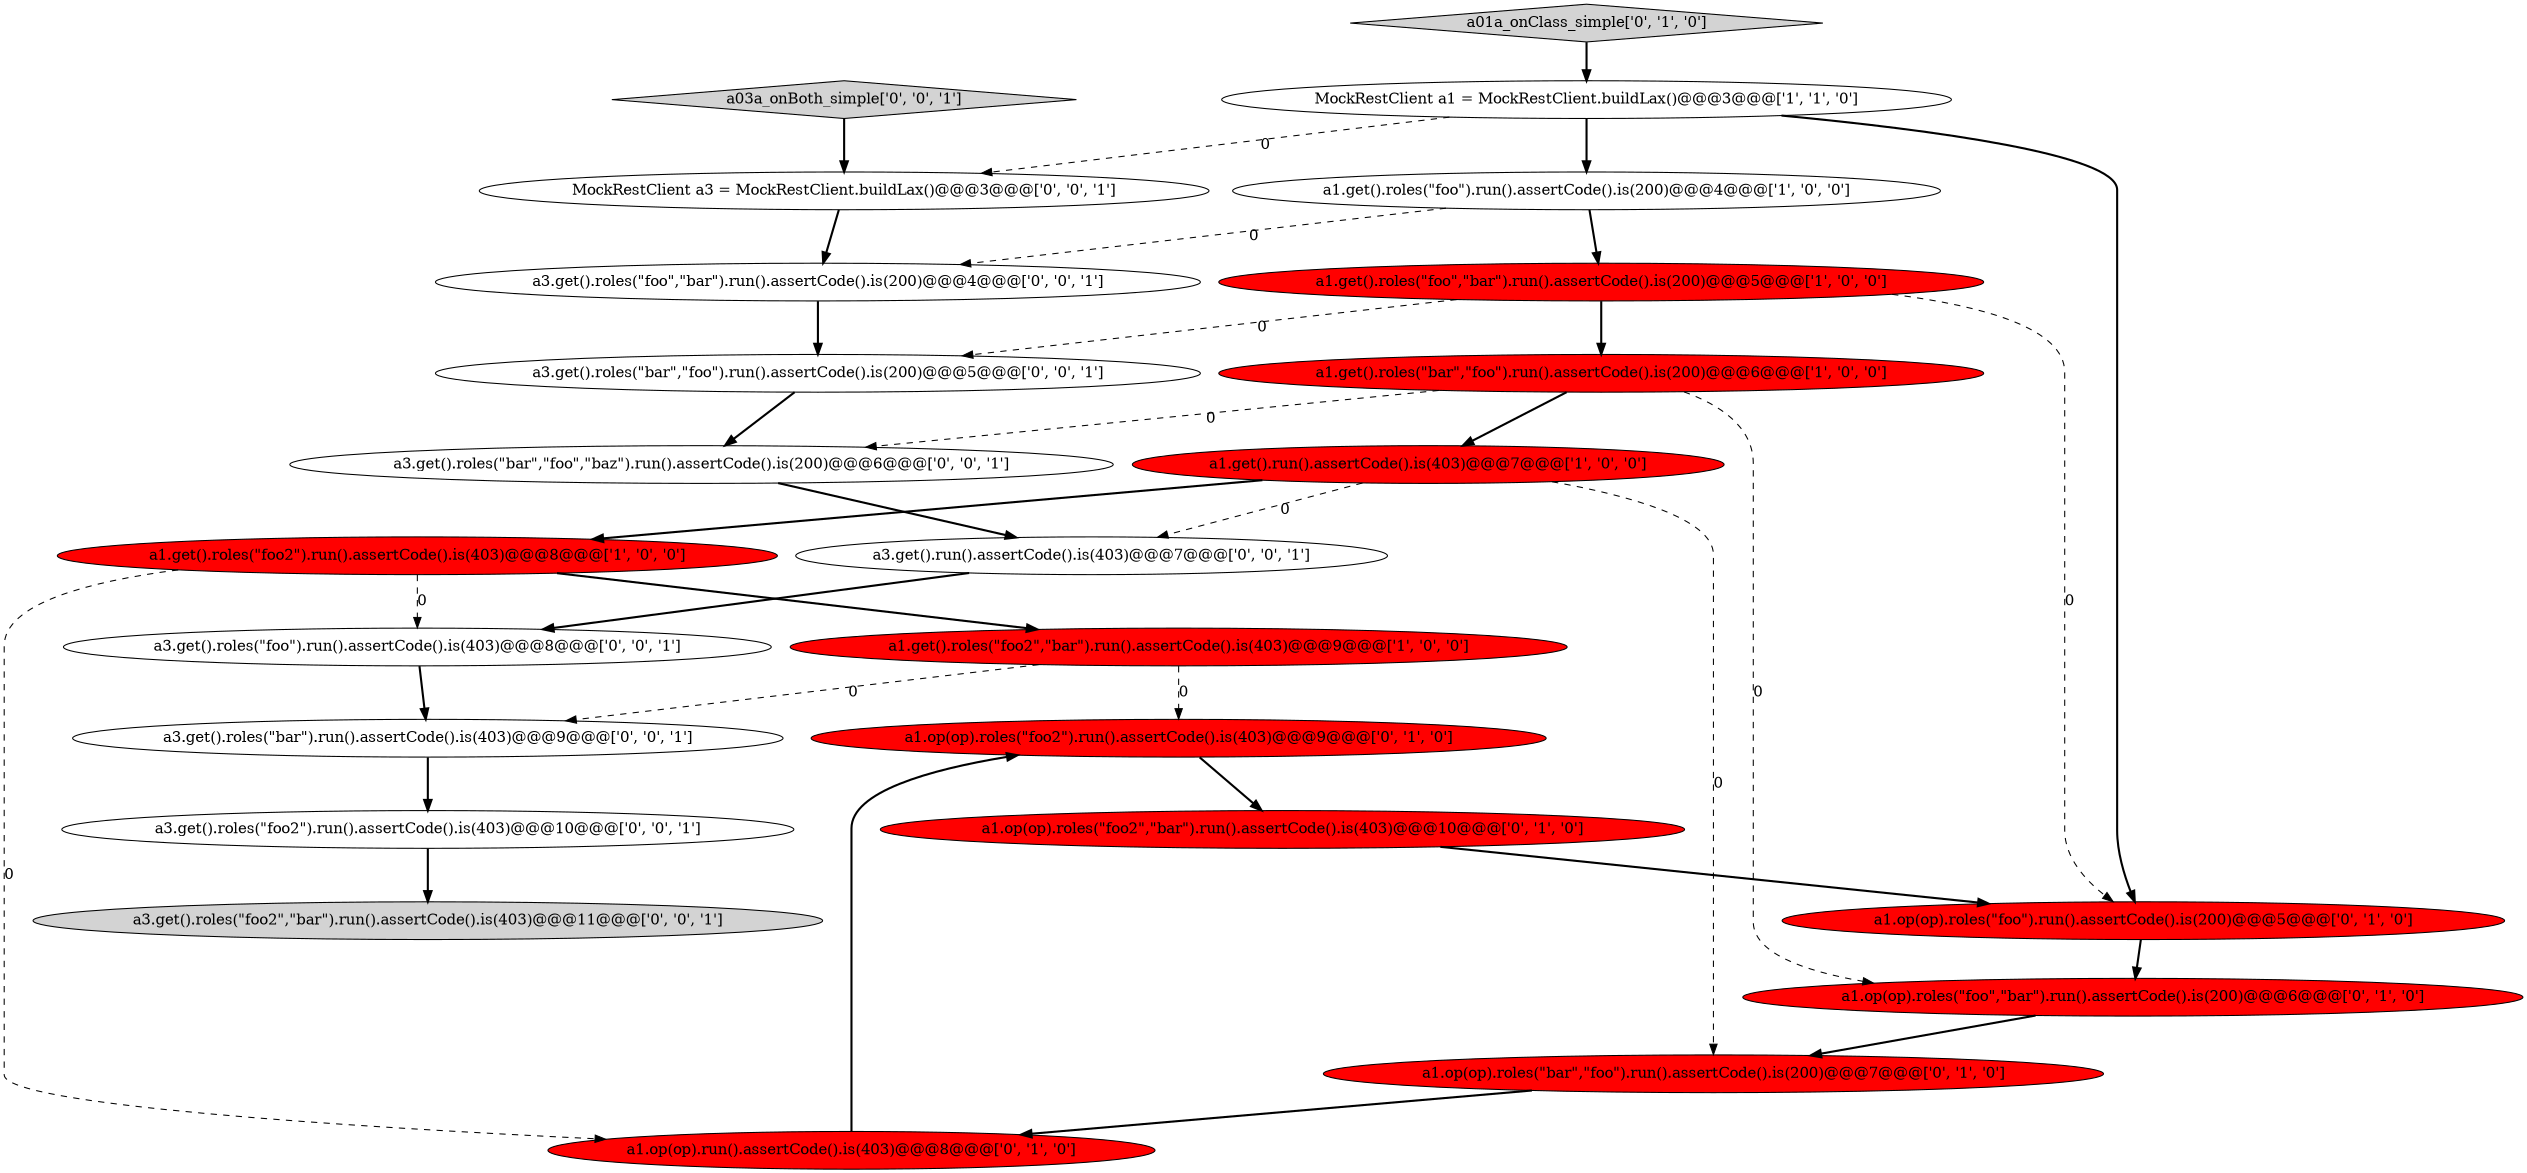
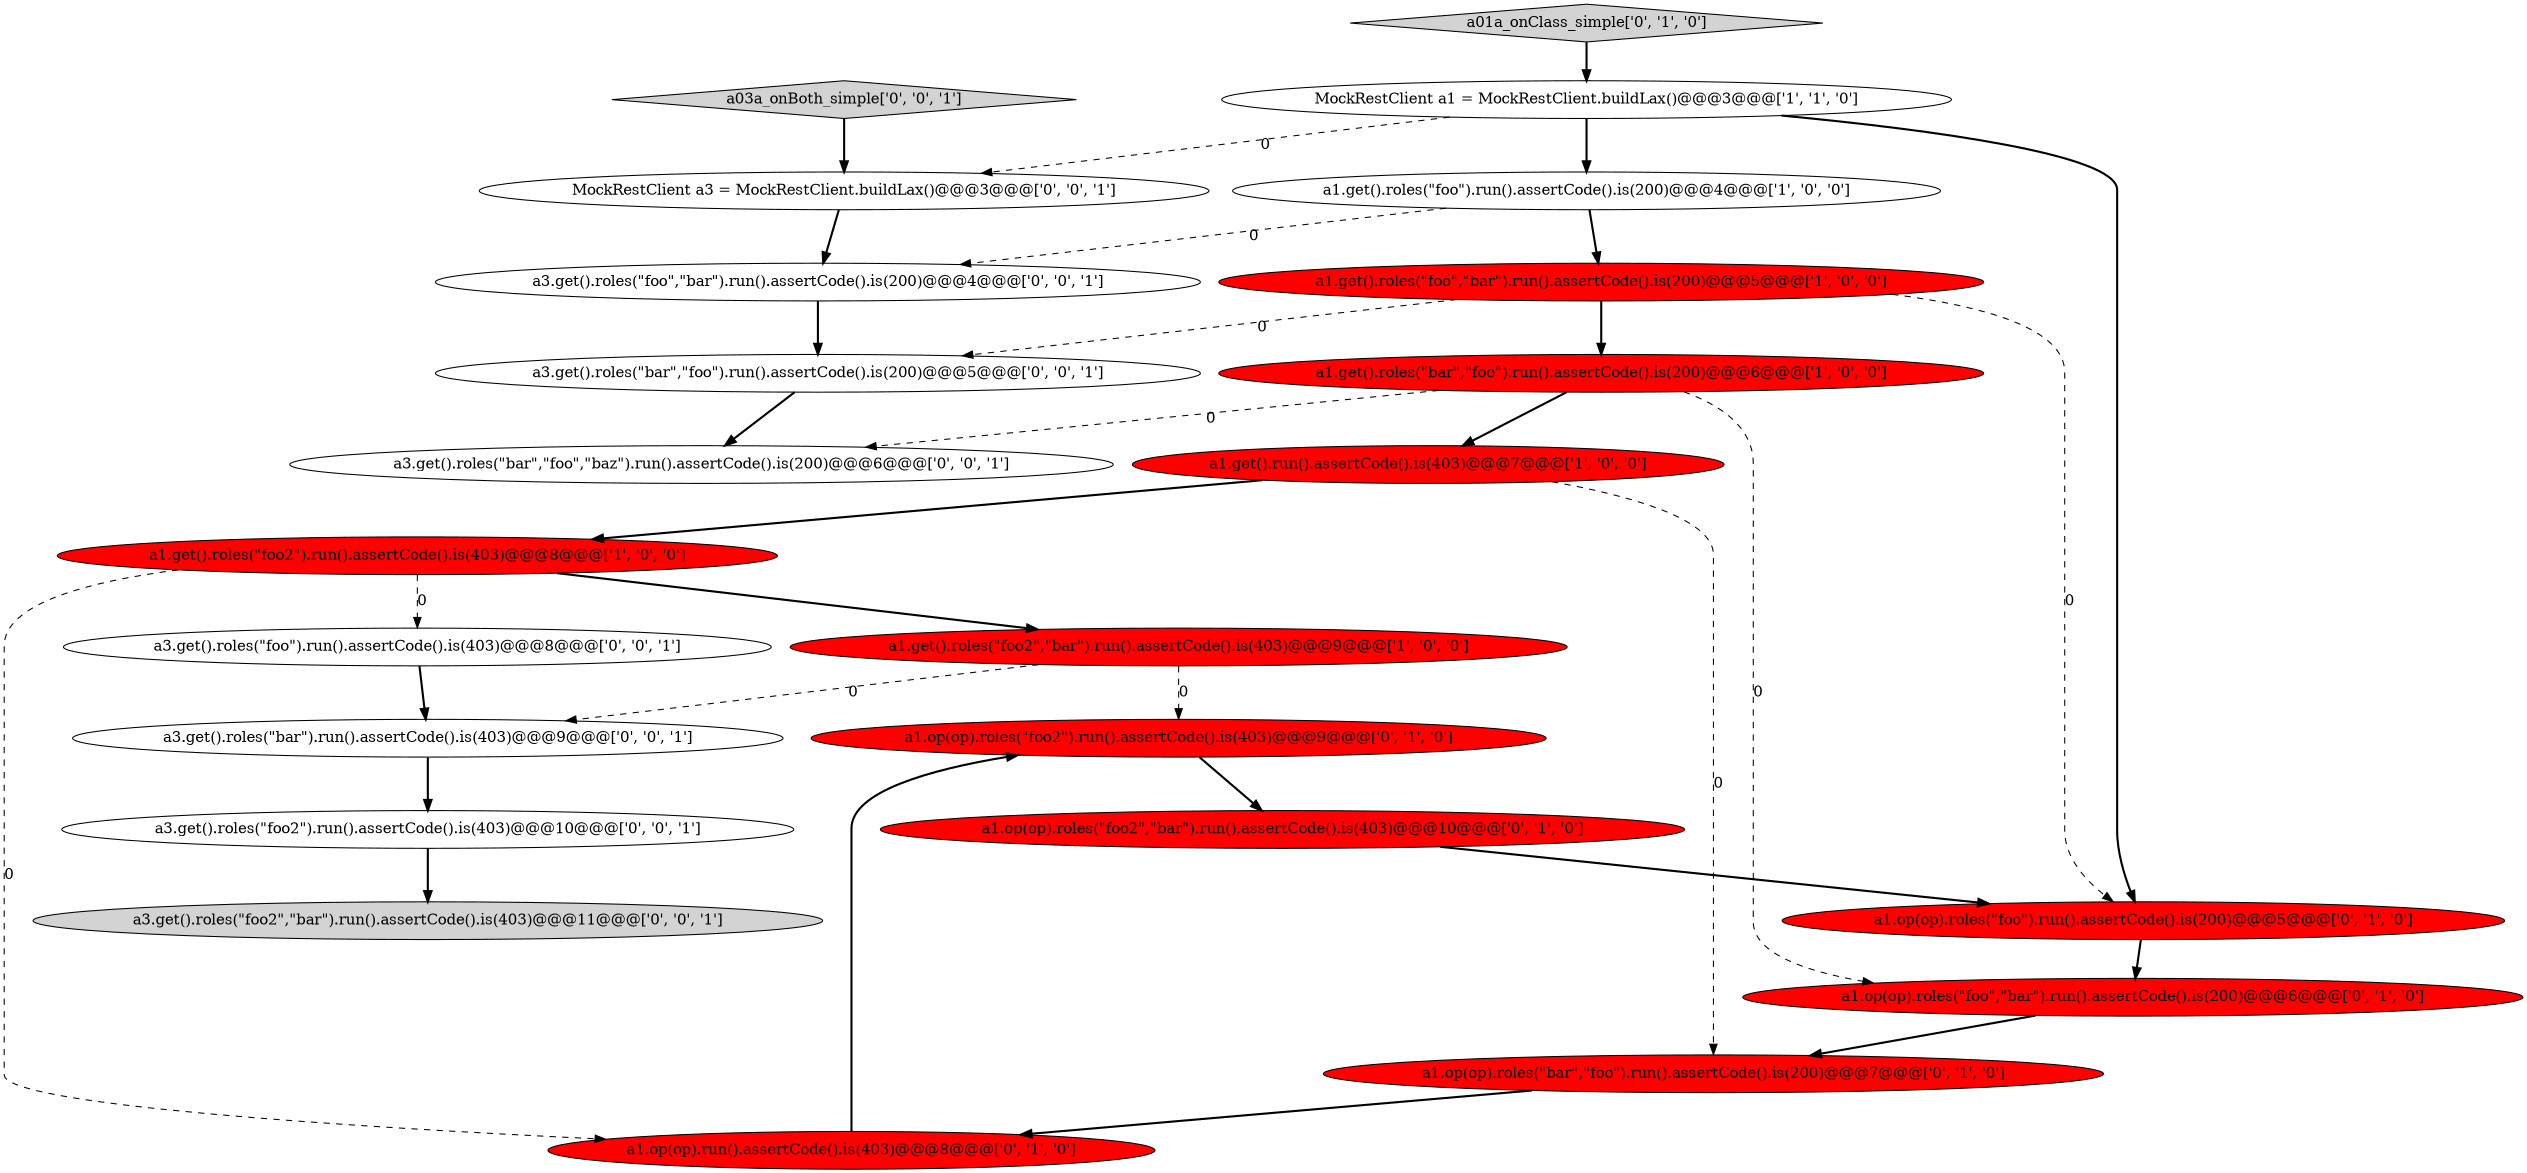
node "a3.get().run().assertCode().is(403)@@@7@@@['0', '0', '1']": removed
